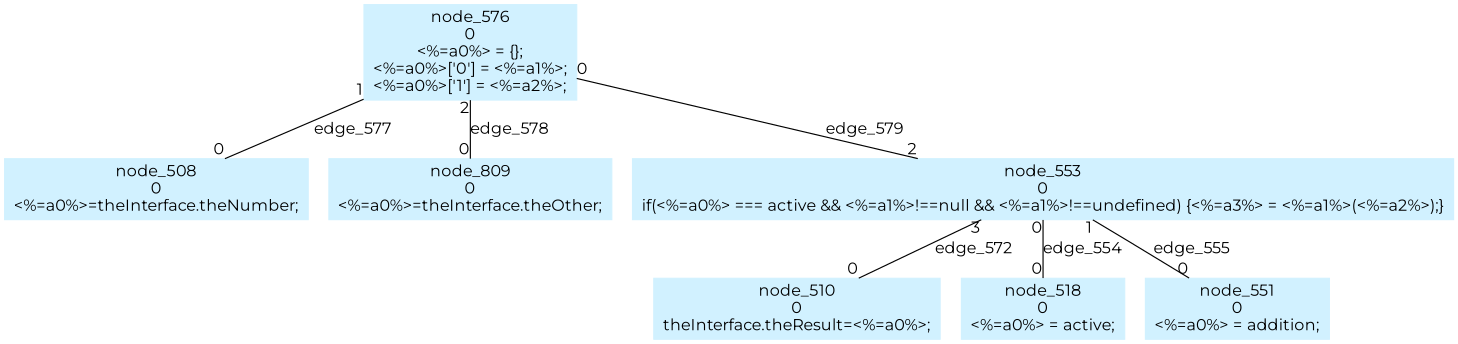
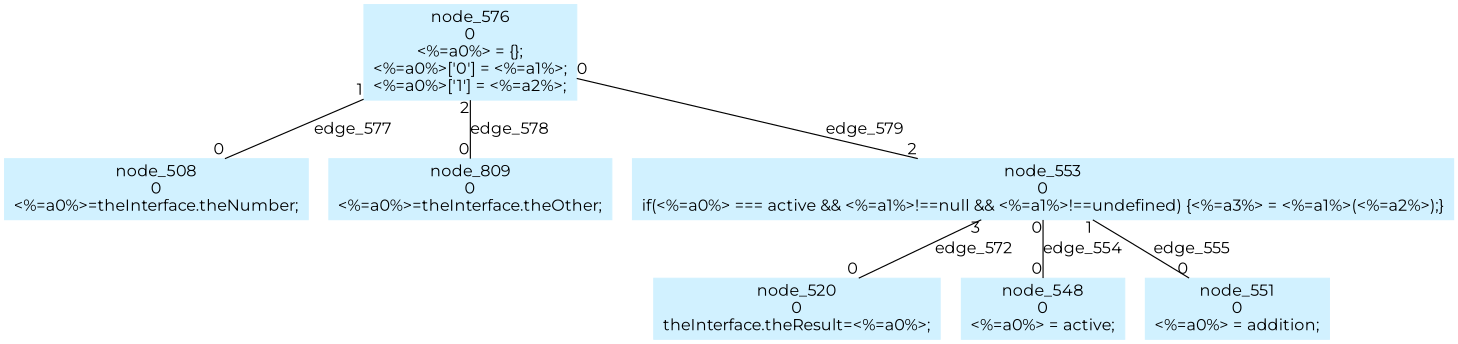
node "node_510 0 theInterface.theResult=<%=a0%>;": label "node_510 0 theInterface.theResult=<%=a0%>;" -> "node_520 0 theInterface.theResult=<%=a0%>;"
node "node_518 0 <%=a0%> = active;": label "node_518 0 <%=a0%> = active;" -> "node_548 0 <%=a0%> = active;"
